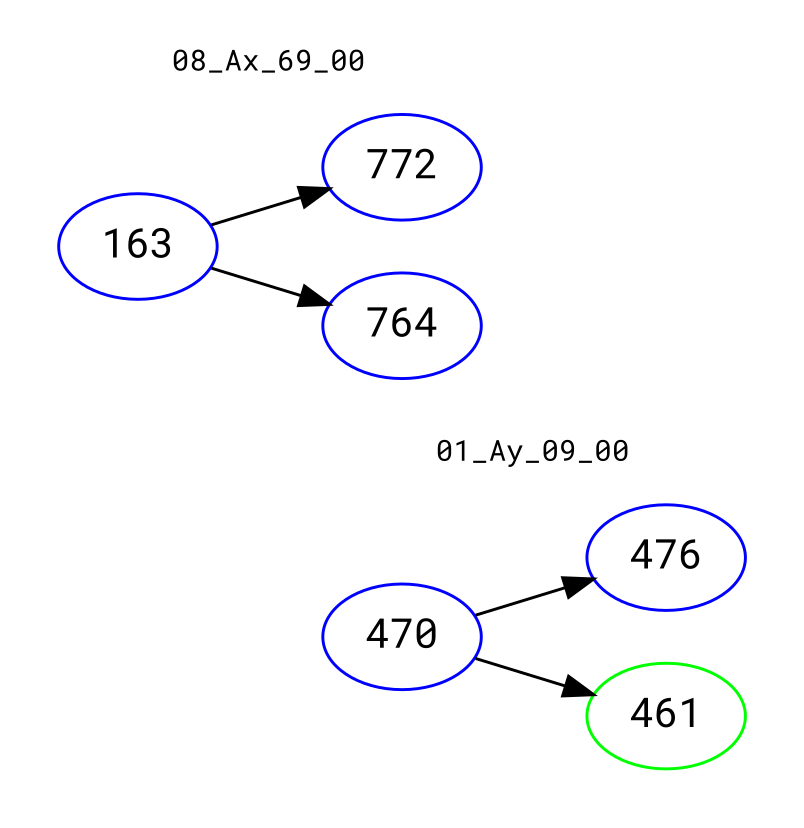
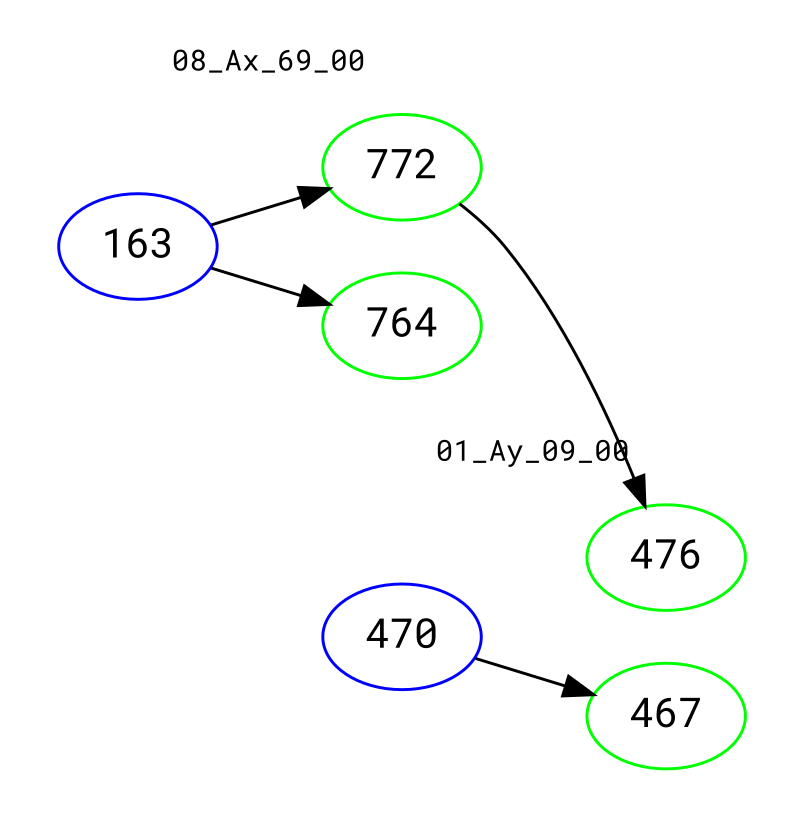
node "772": color blue -> green
node "764": color blue -> green
node "476": color blue -> green
edge "470" -> "476": now "772" -> "476"
node "461": label "461" -> "467"
